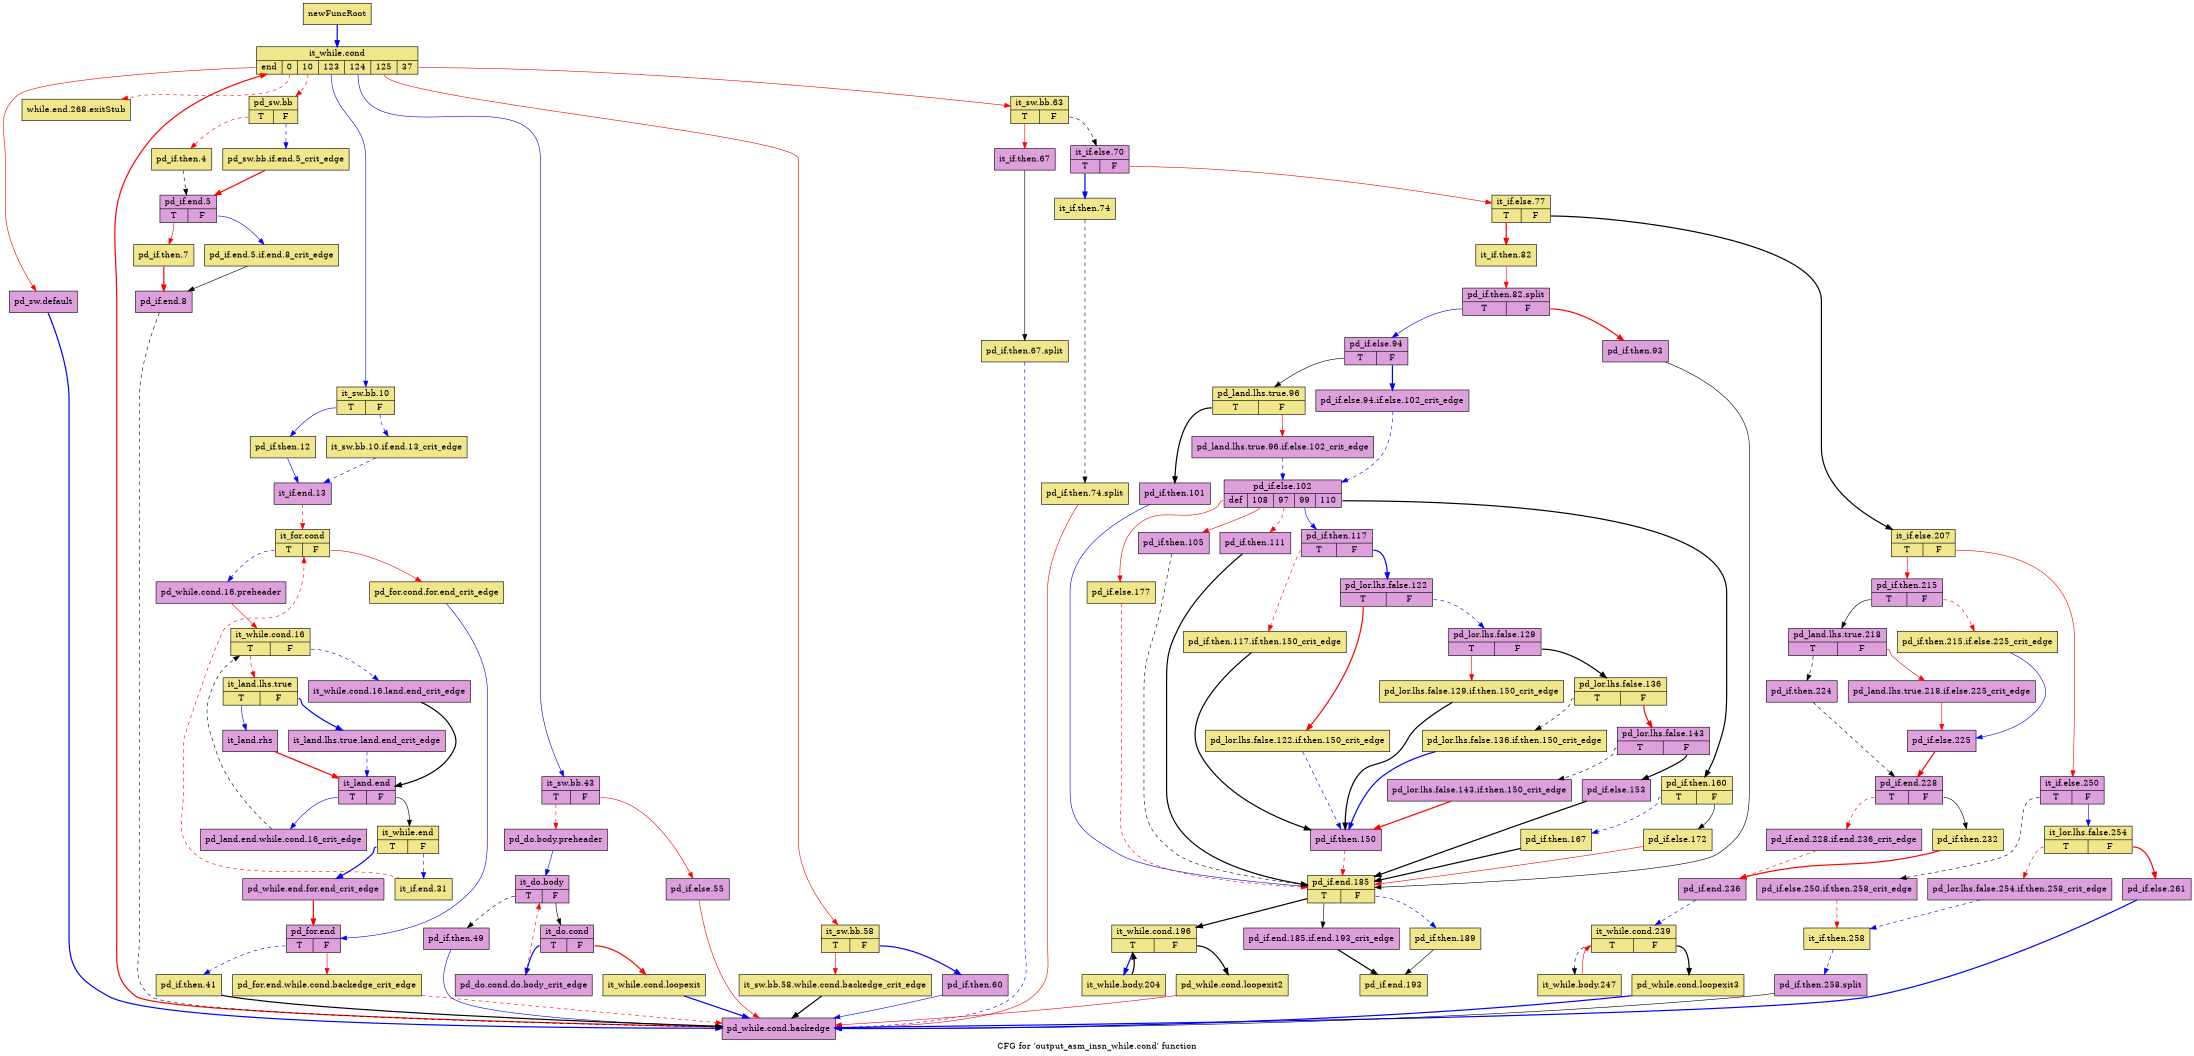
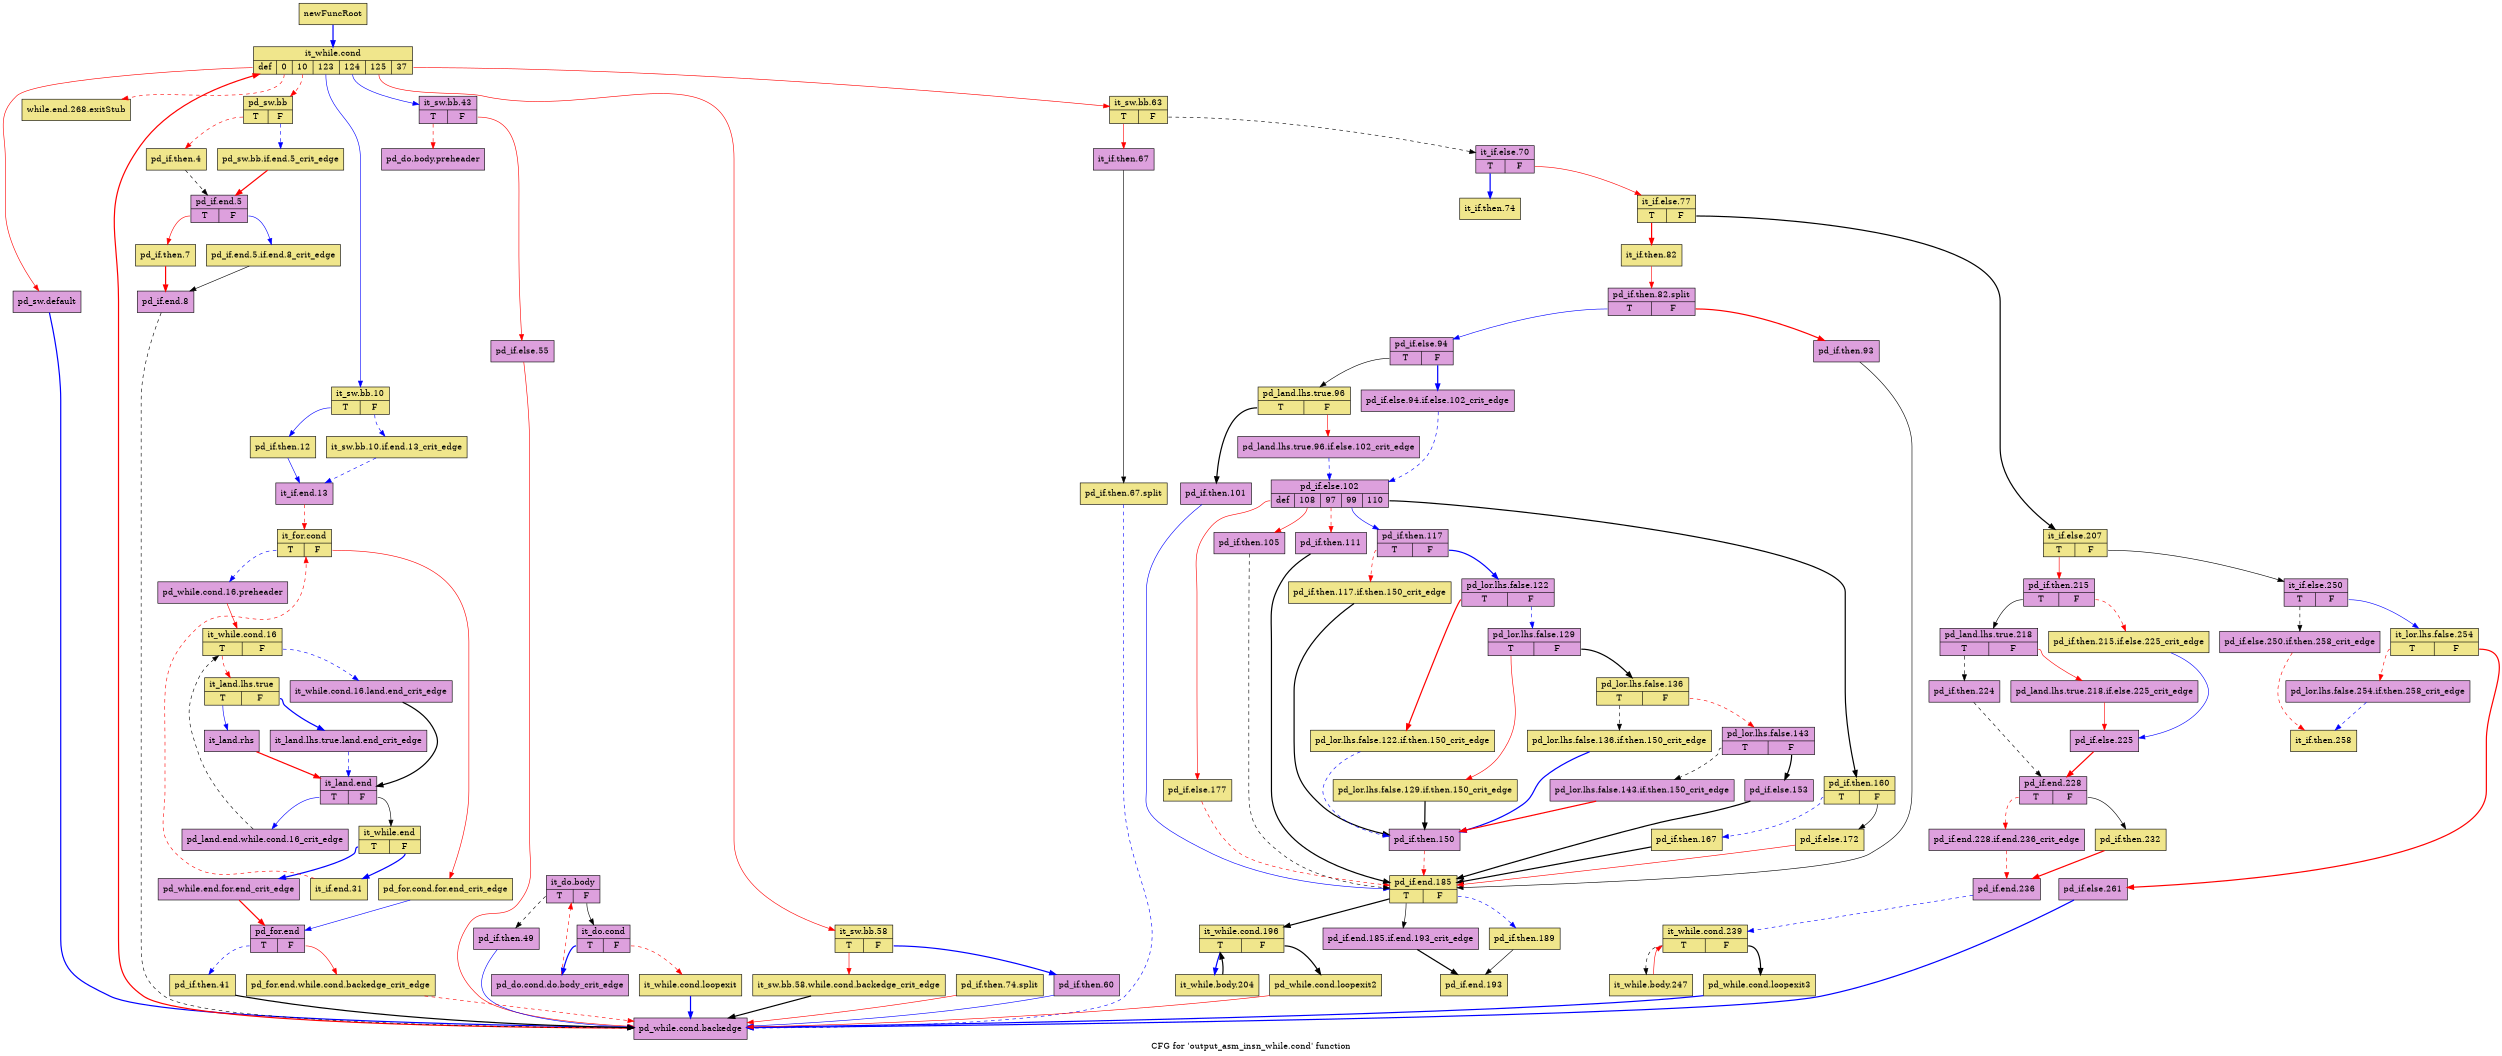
node "it_while.cond": text "end" -> "def"
edge "it_if.then.74" -> "pd_if.then.74.split": removed
edge "it_if.else.207" -> "it_if.else.250": color red -> black
edge "pd_lor.lhs.false.136" -> "pd_lor.lhs.false.143": style bold -> dashed
edge "pd_do.body.preheader" -> "it_do.body": removed
edge "it_while.end" -> "it_if.end.31": style dashed -> bold
edge "it_do.cond" -> "it_while.cond.loopexit": style bold -> dashed
node "pd_if.then.258.split": removed
